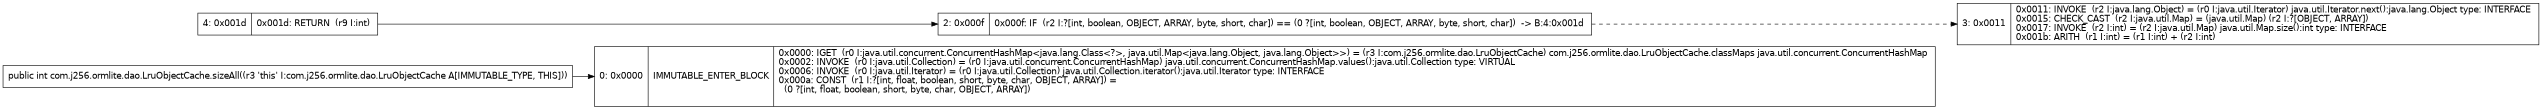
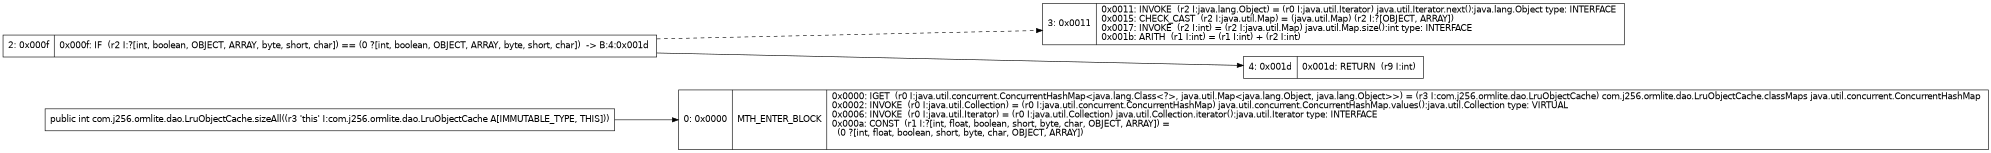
edge "4: 0x001d" -> "2: 0x000f": reversed
node "0: 0x0000": text "IMMUTABLE_ENTER_BLOCK" -> "MTH_ENTER_BLOCK"
